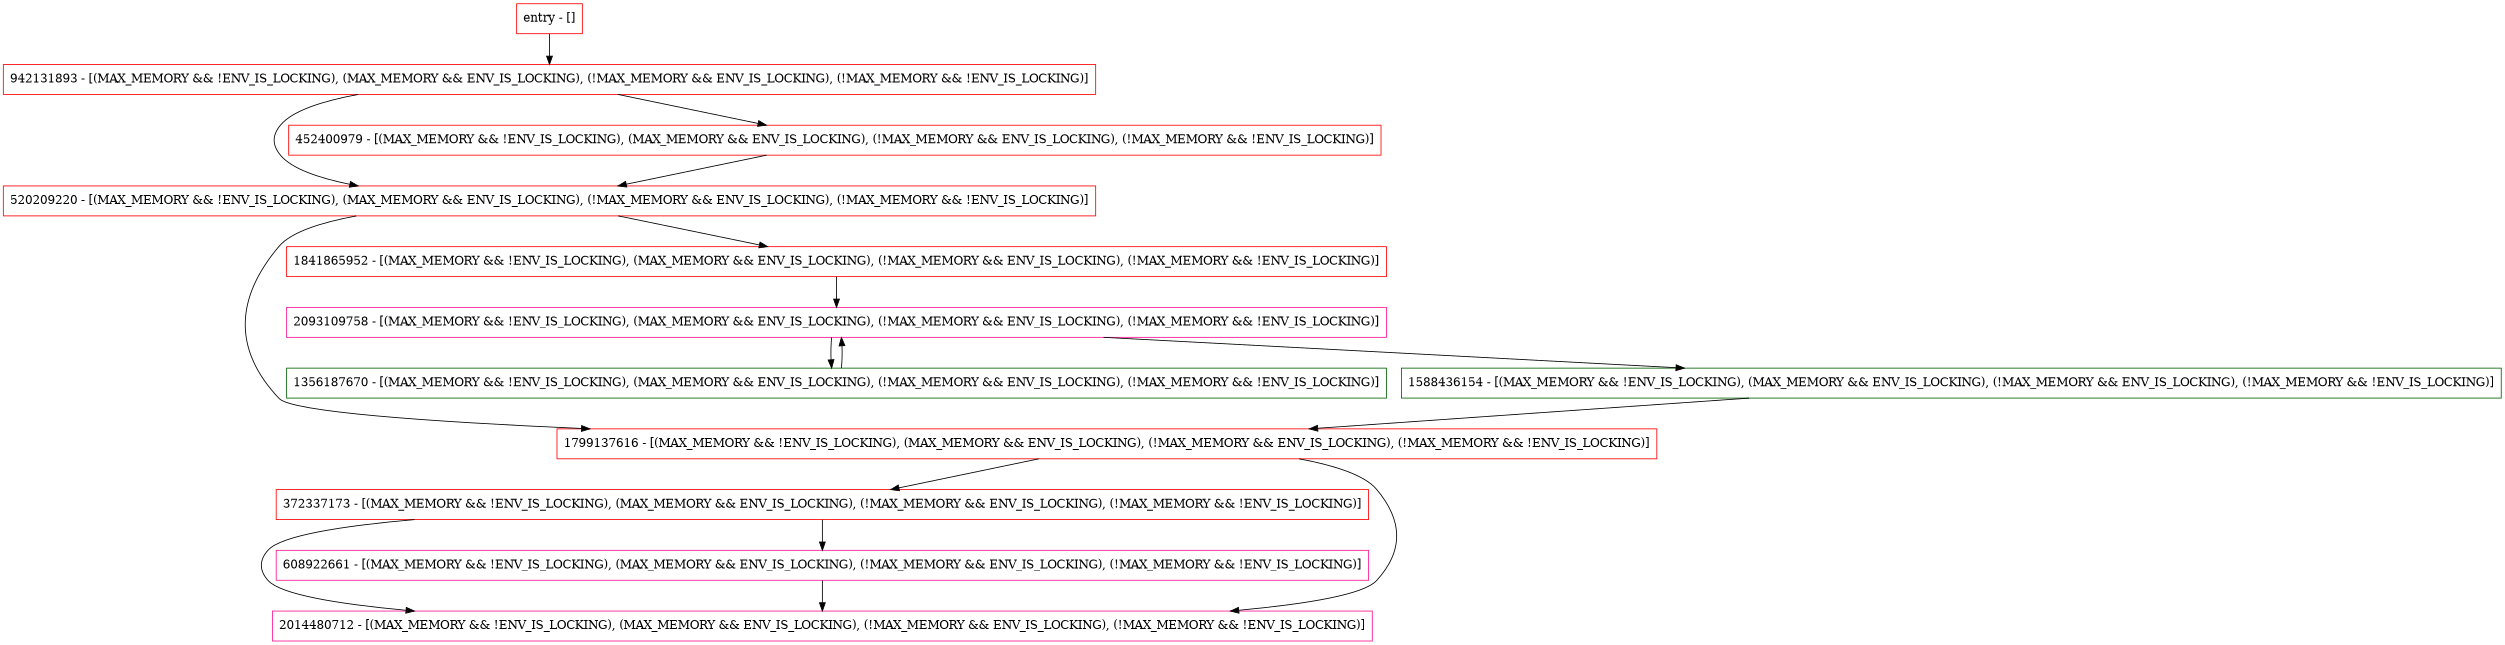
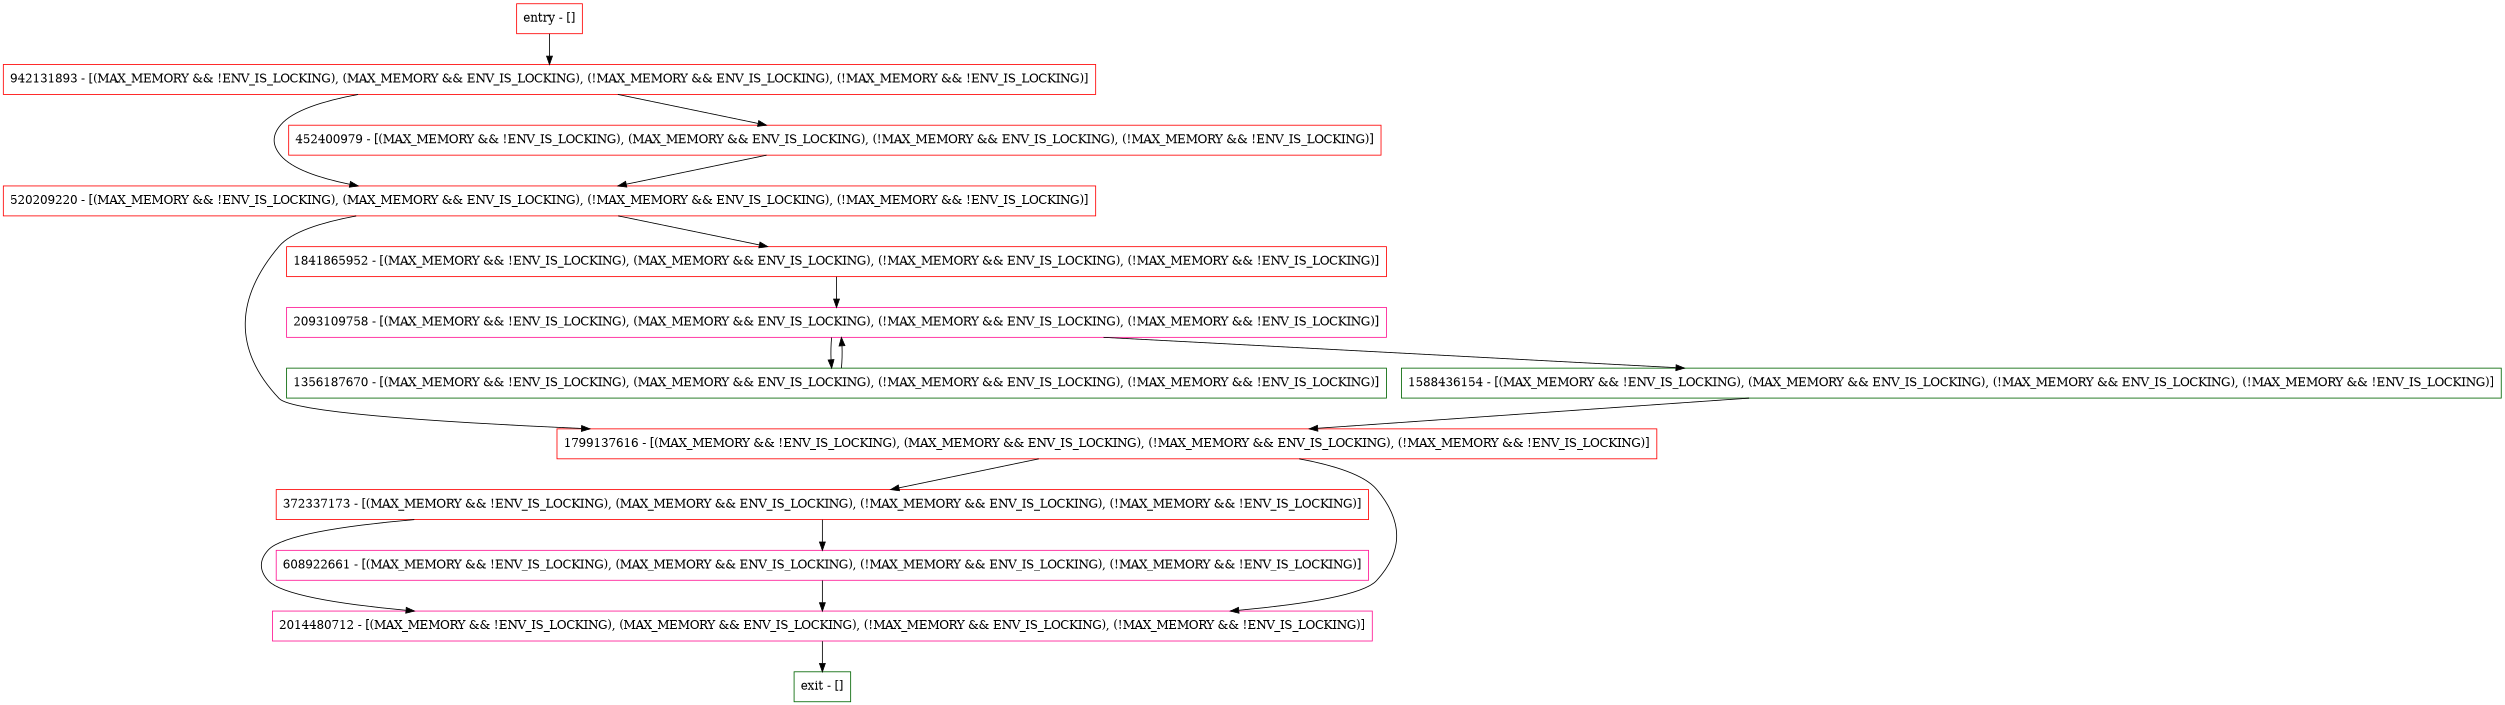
node "exit - []": added
